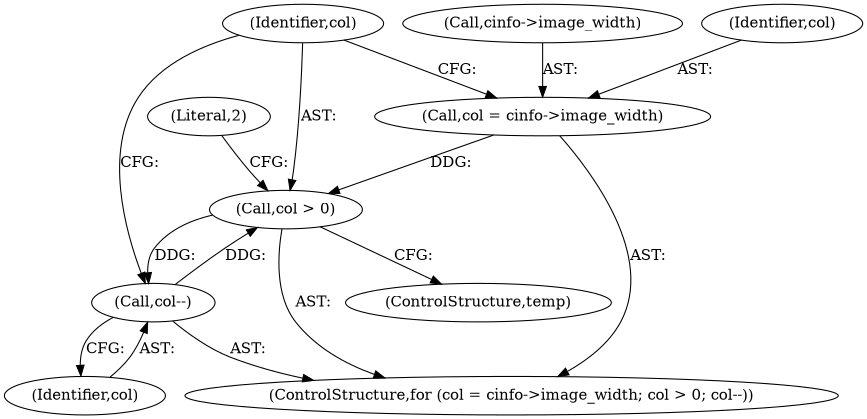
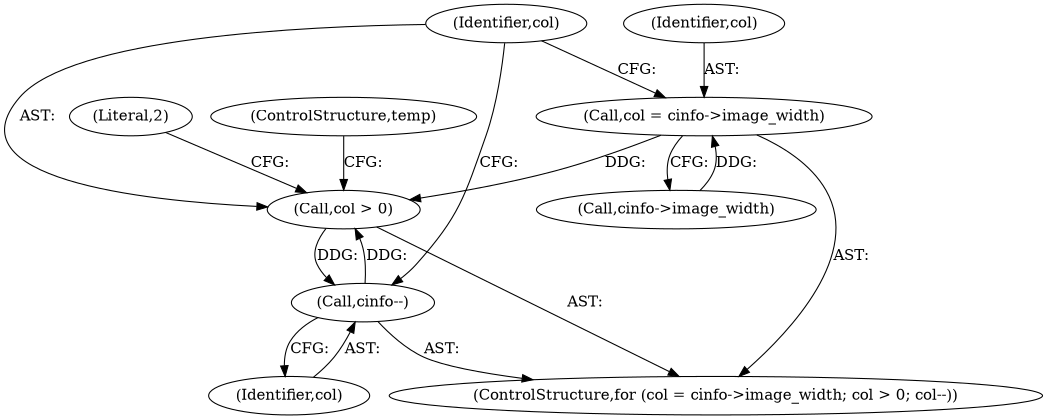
edge "(Call,cinfo->image_width)" -> "(Call,col = cinfo->image_width)": label "AST: " -> "DDG: "
edge "(Call,col = cinfo->image_width)" -> "(Call,cinfo->image_width)": added, label "CFG:"
edge "(Call,col > 0)" -> "(ControlStructure,temp)": reversed
node "(Call,col--)": label "(Call,col--)" -> "(Call,cinfo--)"
